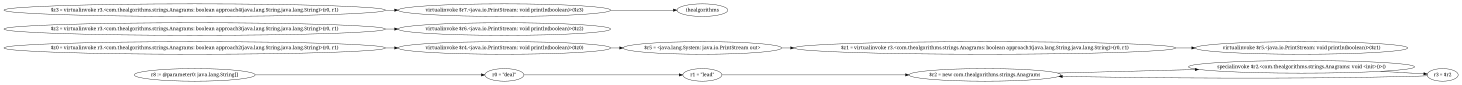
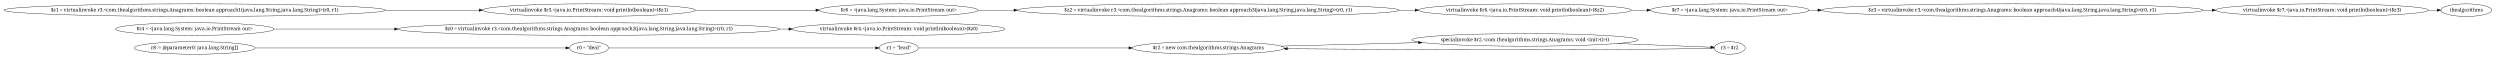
node "$r6 = <java.lang.System: java.io.PrintStream out>": added
node "$r7 = <java.lang.System: java.io.PrintStream out>": added
node "$r4 = <java.lang.System: java.io.PrintStream out>": added
node "$r5 = <java.lang.System: java.io.PrintStream out>": removed
